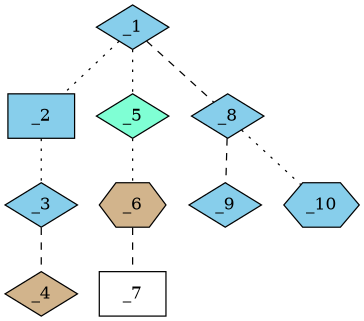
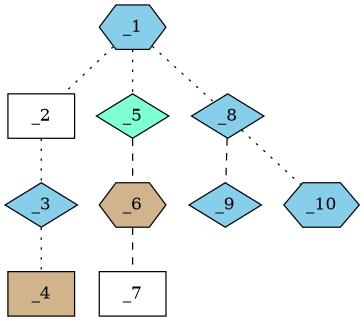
node "_1": shape diamond -> hexagon
edge "_1" -- "_8": style dashed -> dotted
node "_2": fillcolor skyblue -> white
edge "_5" -- "_6": style dotted -> dashed
edge "_3" -- "_4": style dashed -> dotted
node "_4": shape diamond -> box
